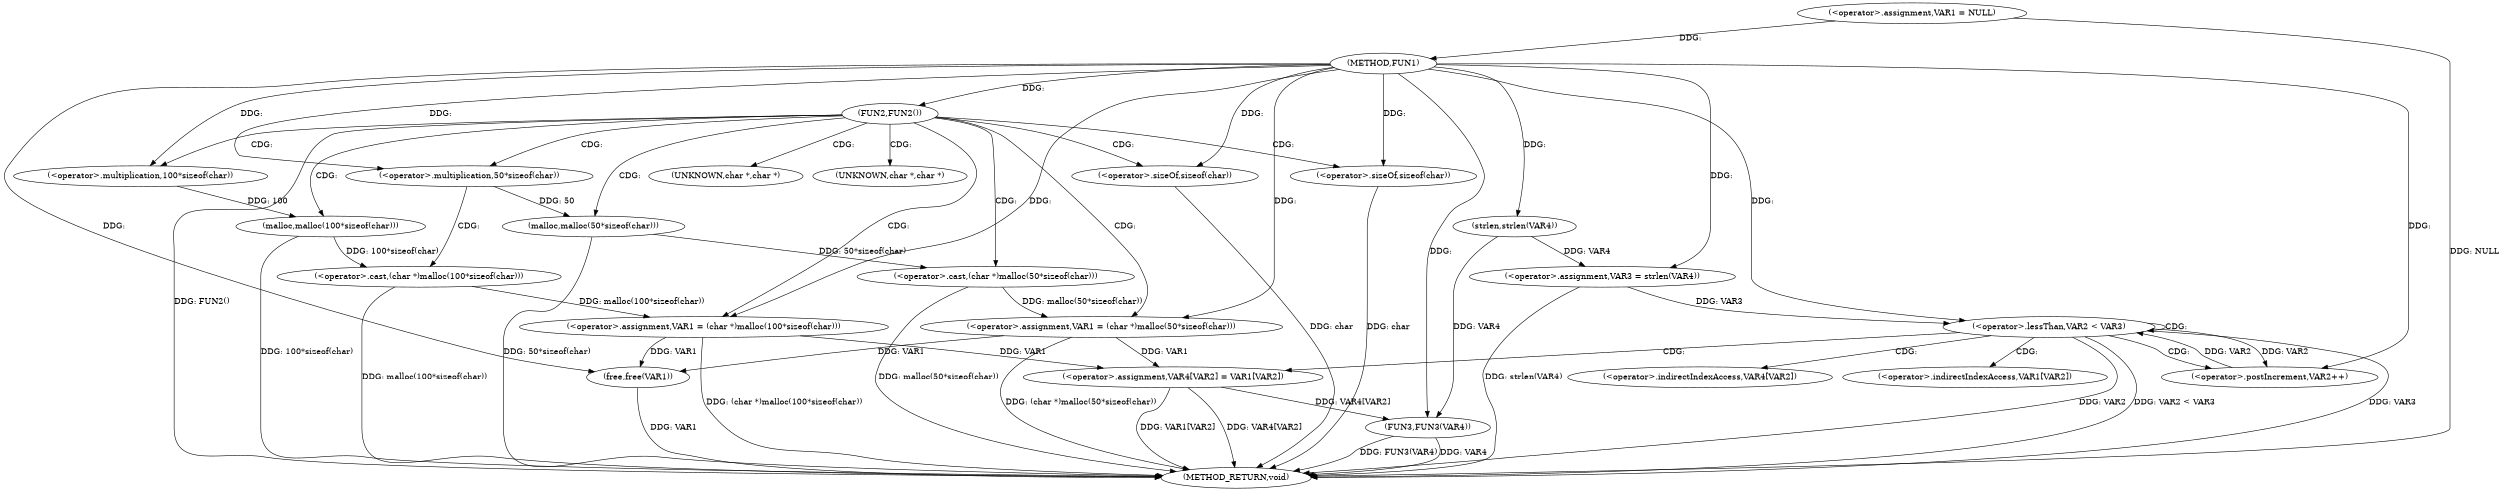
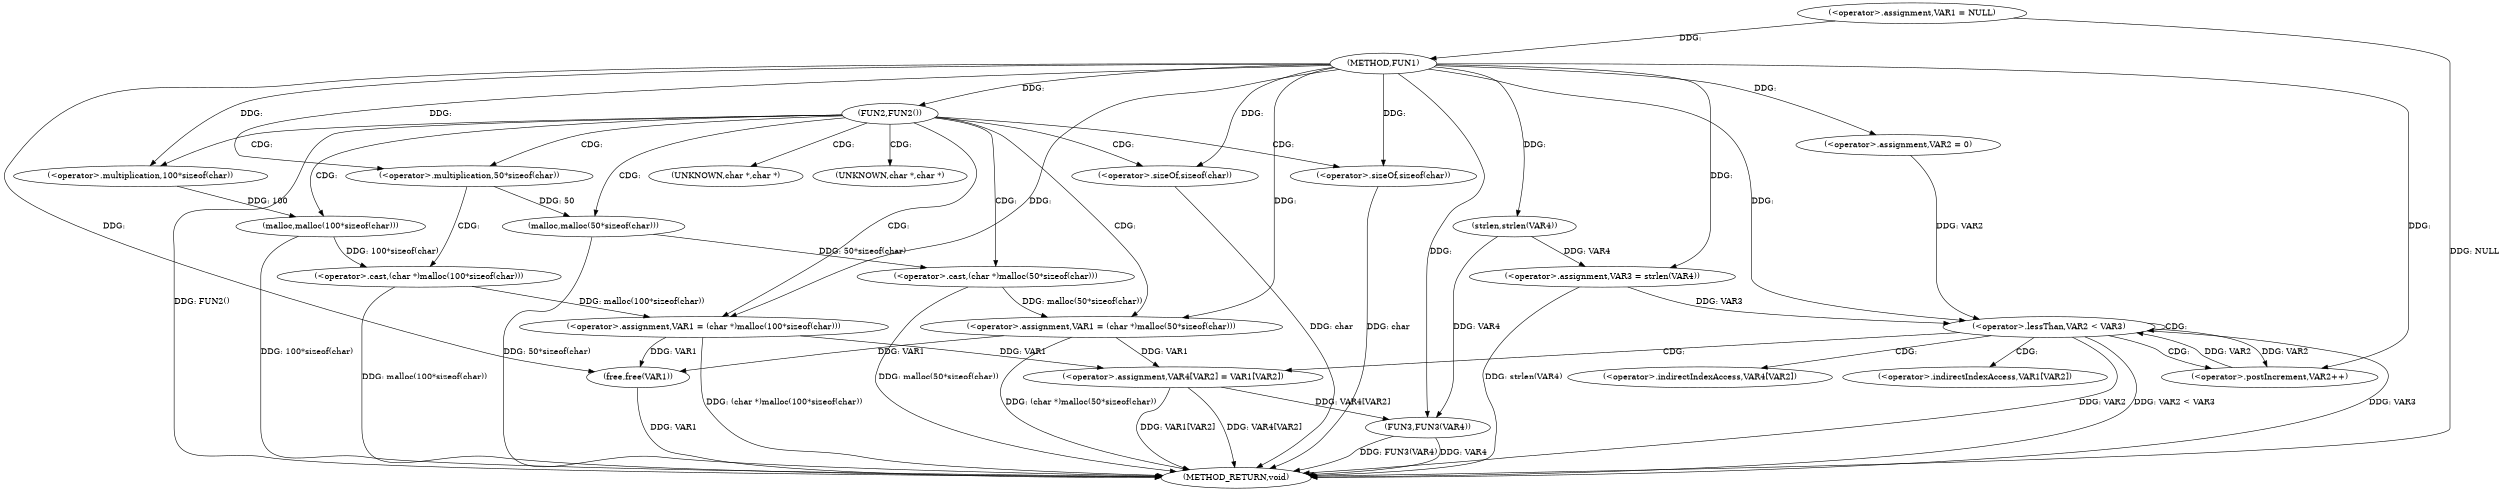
node "(<operator>.assignment,VAR2 = 0)": added
